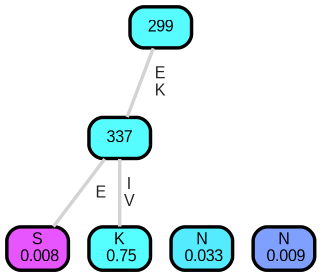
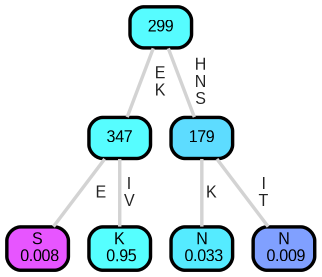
node "337": label "337" -> "347"
node "179": added
node "K 0.75": label "K 0.75" -> "K 0.95"
